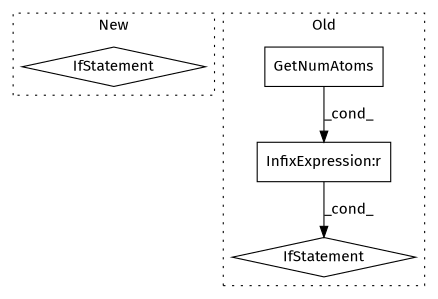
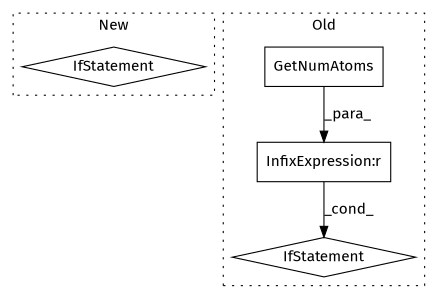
edge "GetNumAtoms" -> "InfixExpression:r": label "_cond_" -> "_para_"
